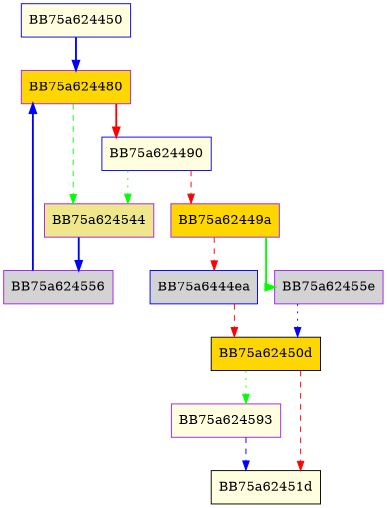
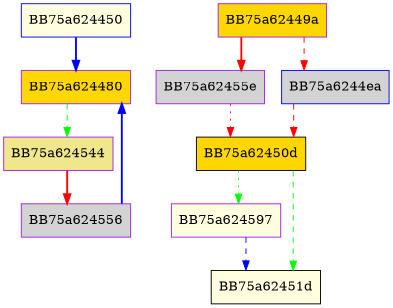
node "BB75a624490": removed
edge "BB75a624544" -> "BB75a624556": color blue -> red
edge "BB75a62449a" -> "BB75a62455e": color green -> red
node "BB75a6444ea": label "BB75a6444ea" -> "BB75a6244ea"
edge "BB75a62455e" -> "BB75a62450d": color blue -> red
edge "BB75a62450d" -> "BB75a62451d": color red -> green
node "BB75a624593": label "BB75a624593" -> "BB75a624597"
